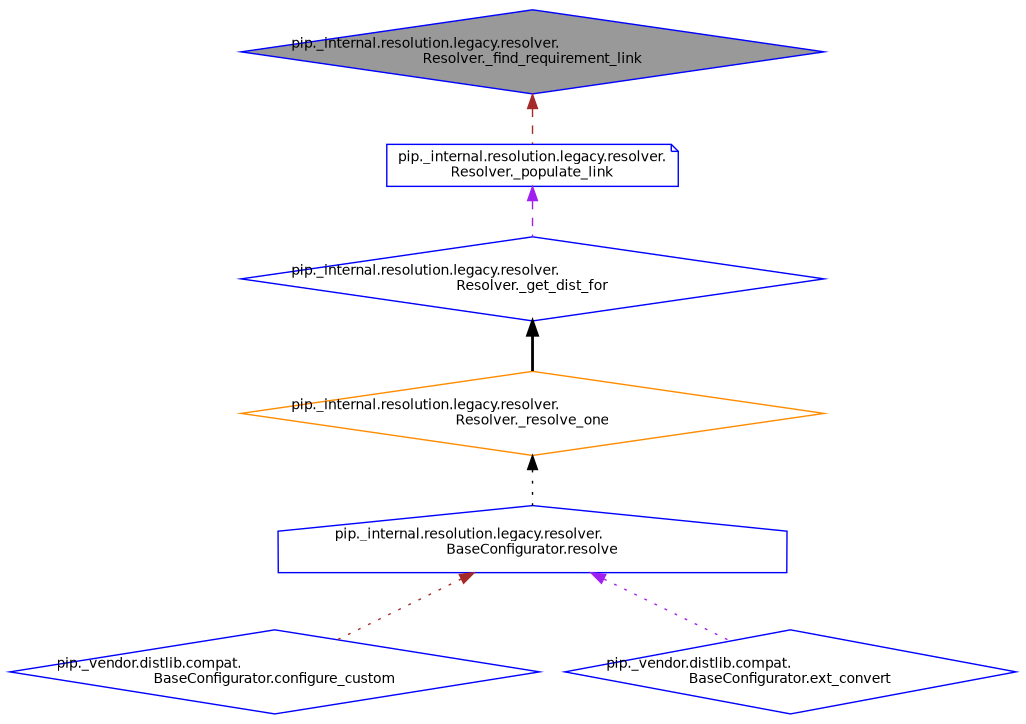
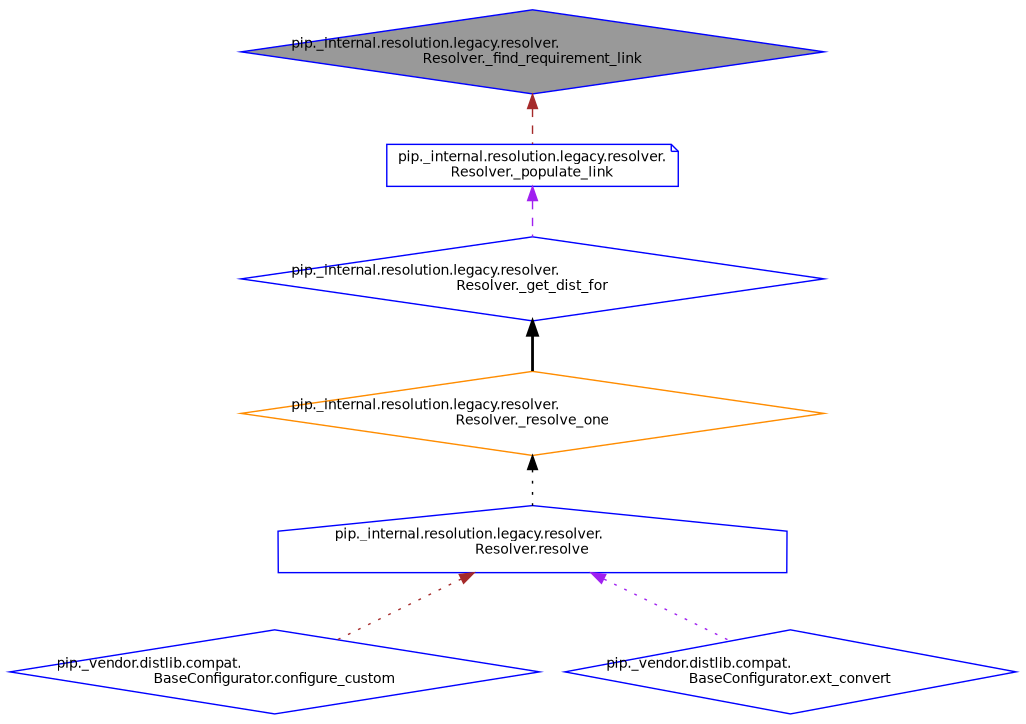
node "pip._internal.resolution.legacy.resolver. BaseConfigurator.resolve": label "pip._internal.resolution.legacy.resolver. BaseConfigurator.resolve" -> "pip._internal.resolution.legacy.resolver. Resolver.resolve"
